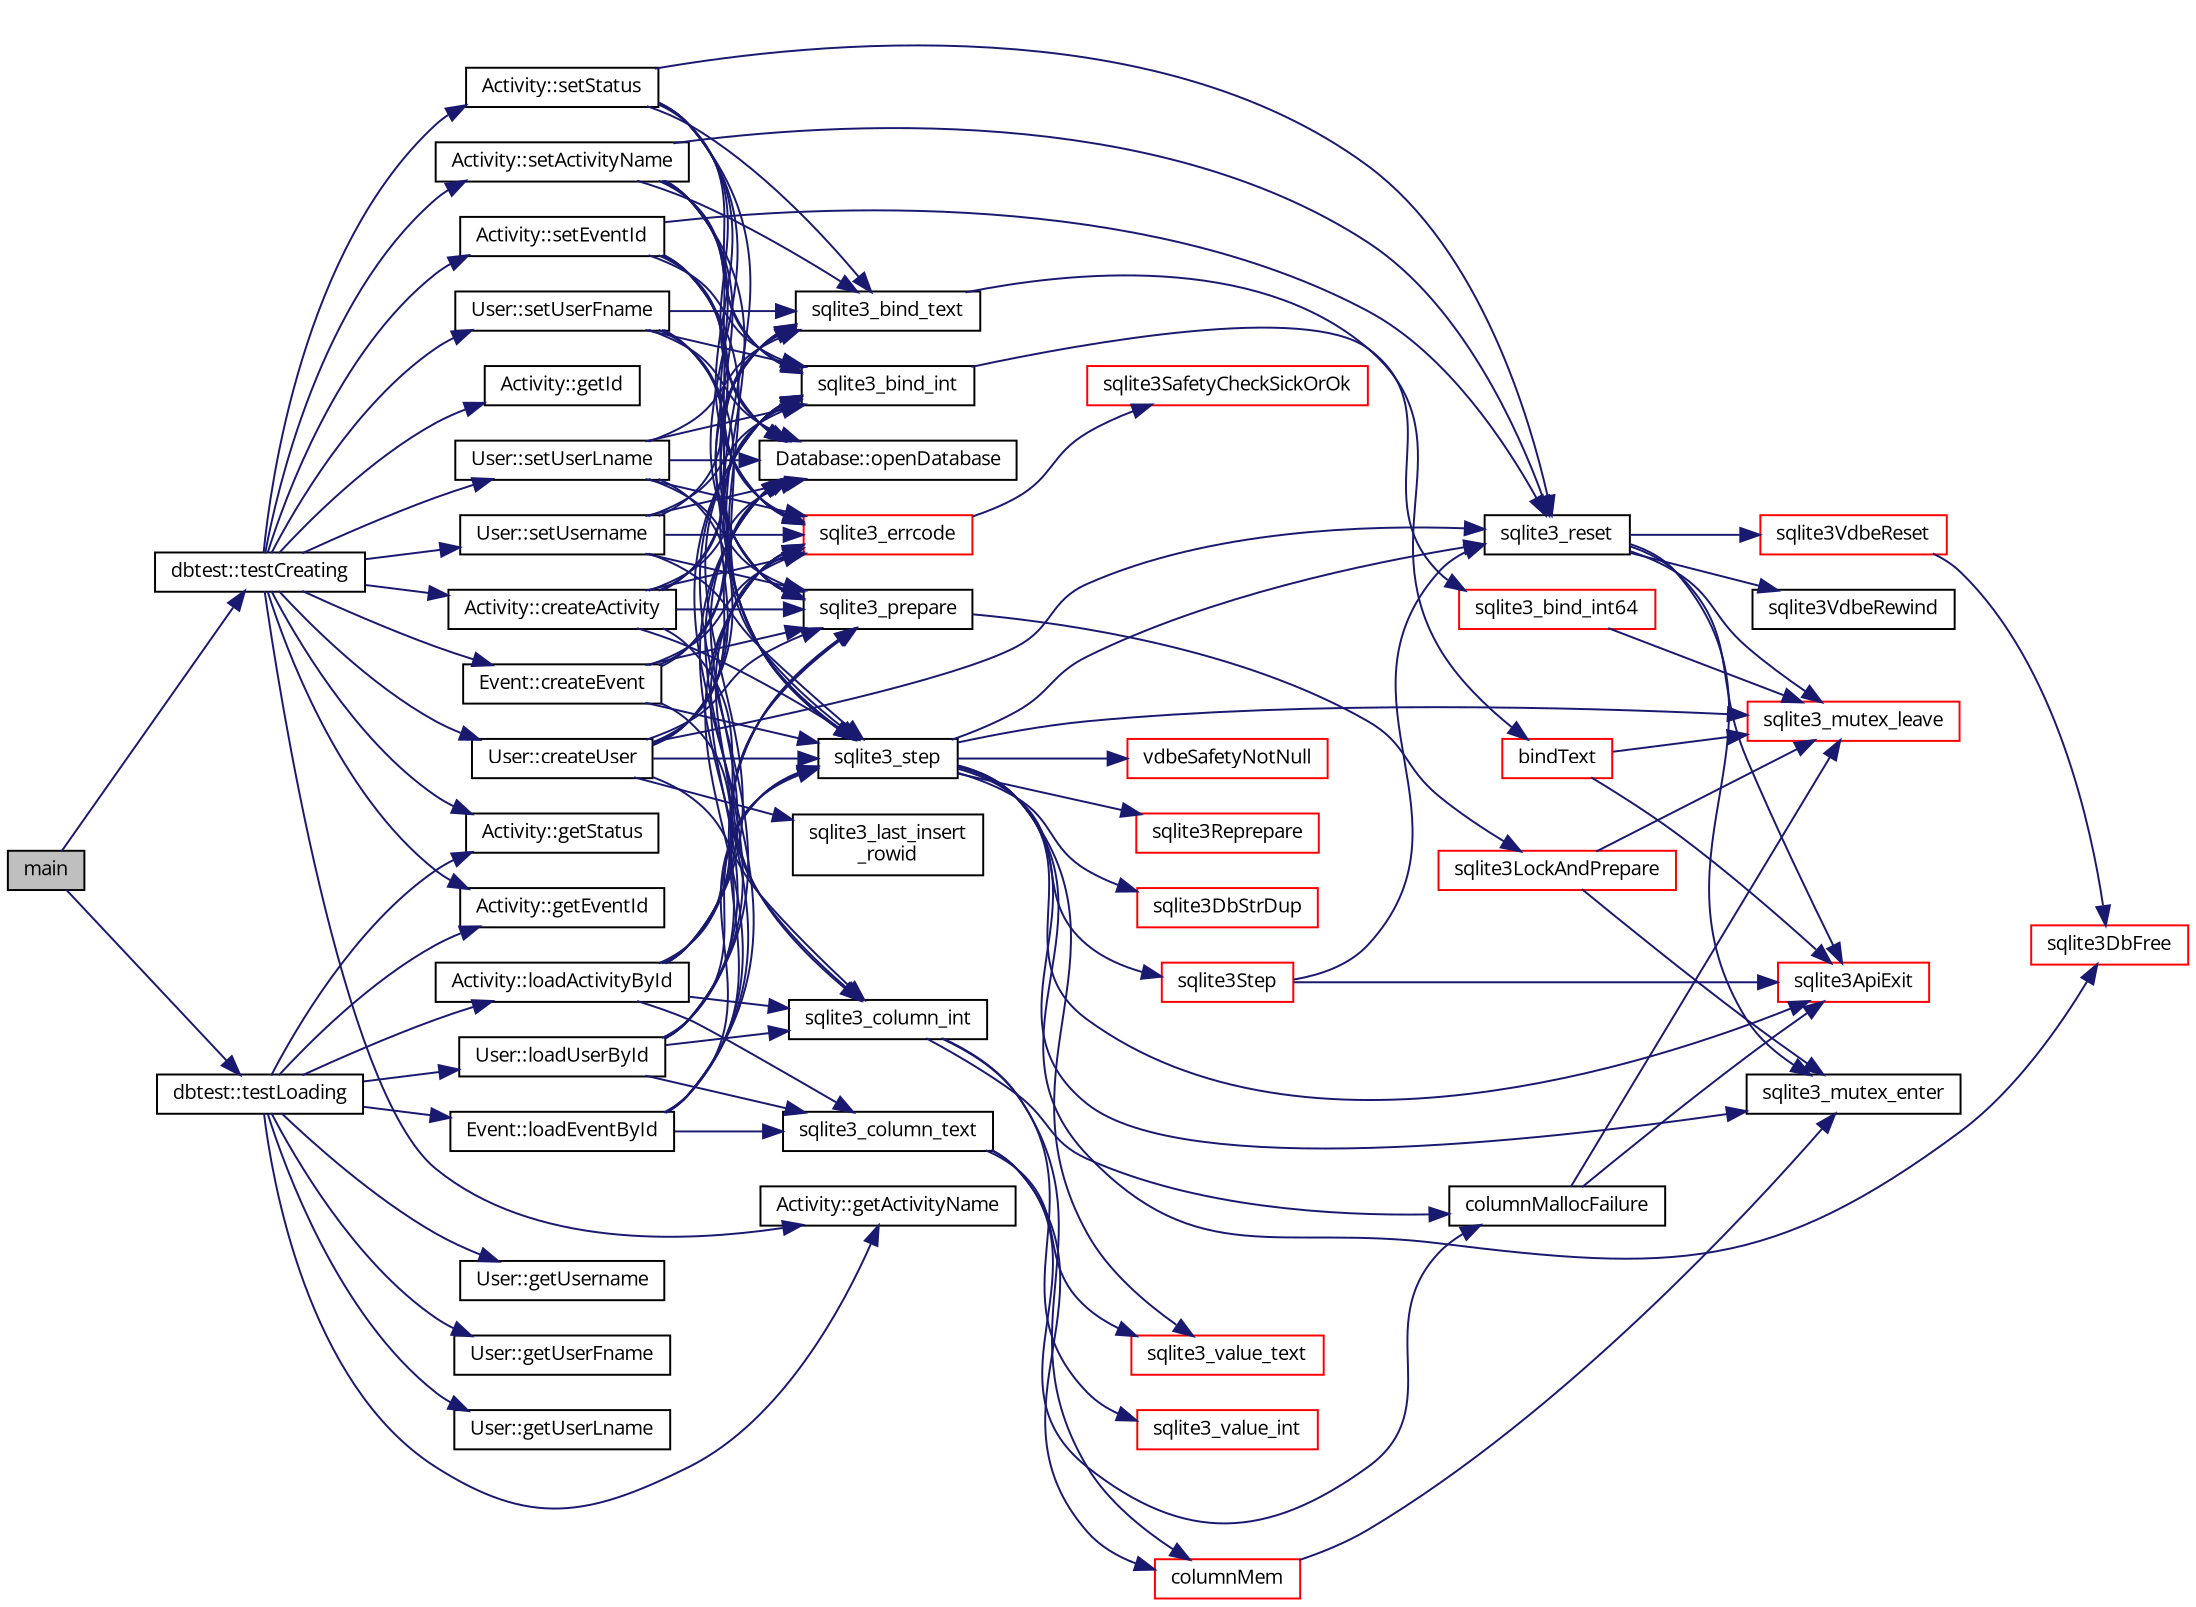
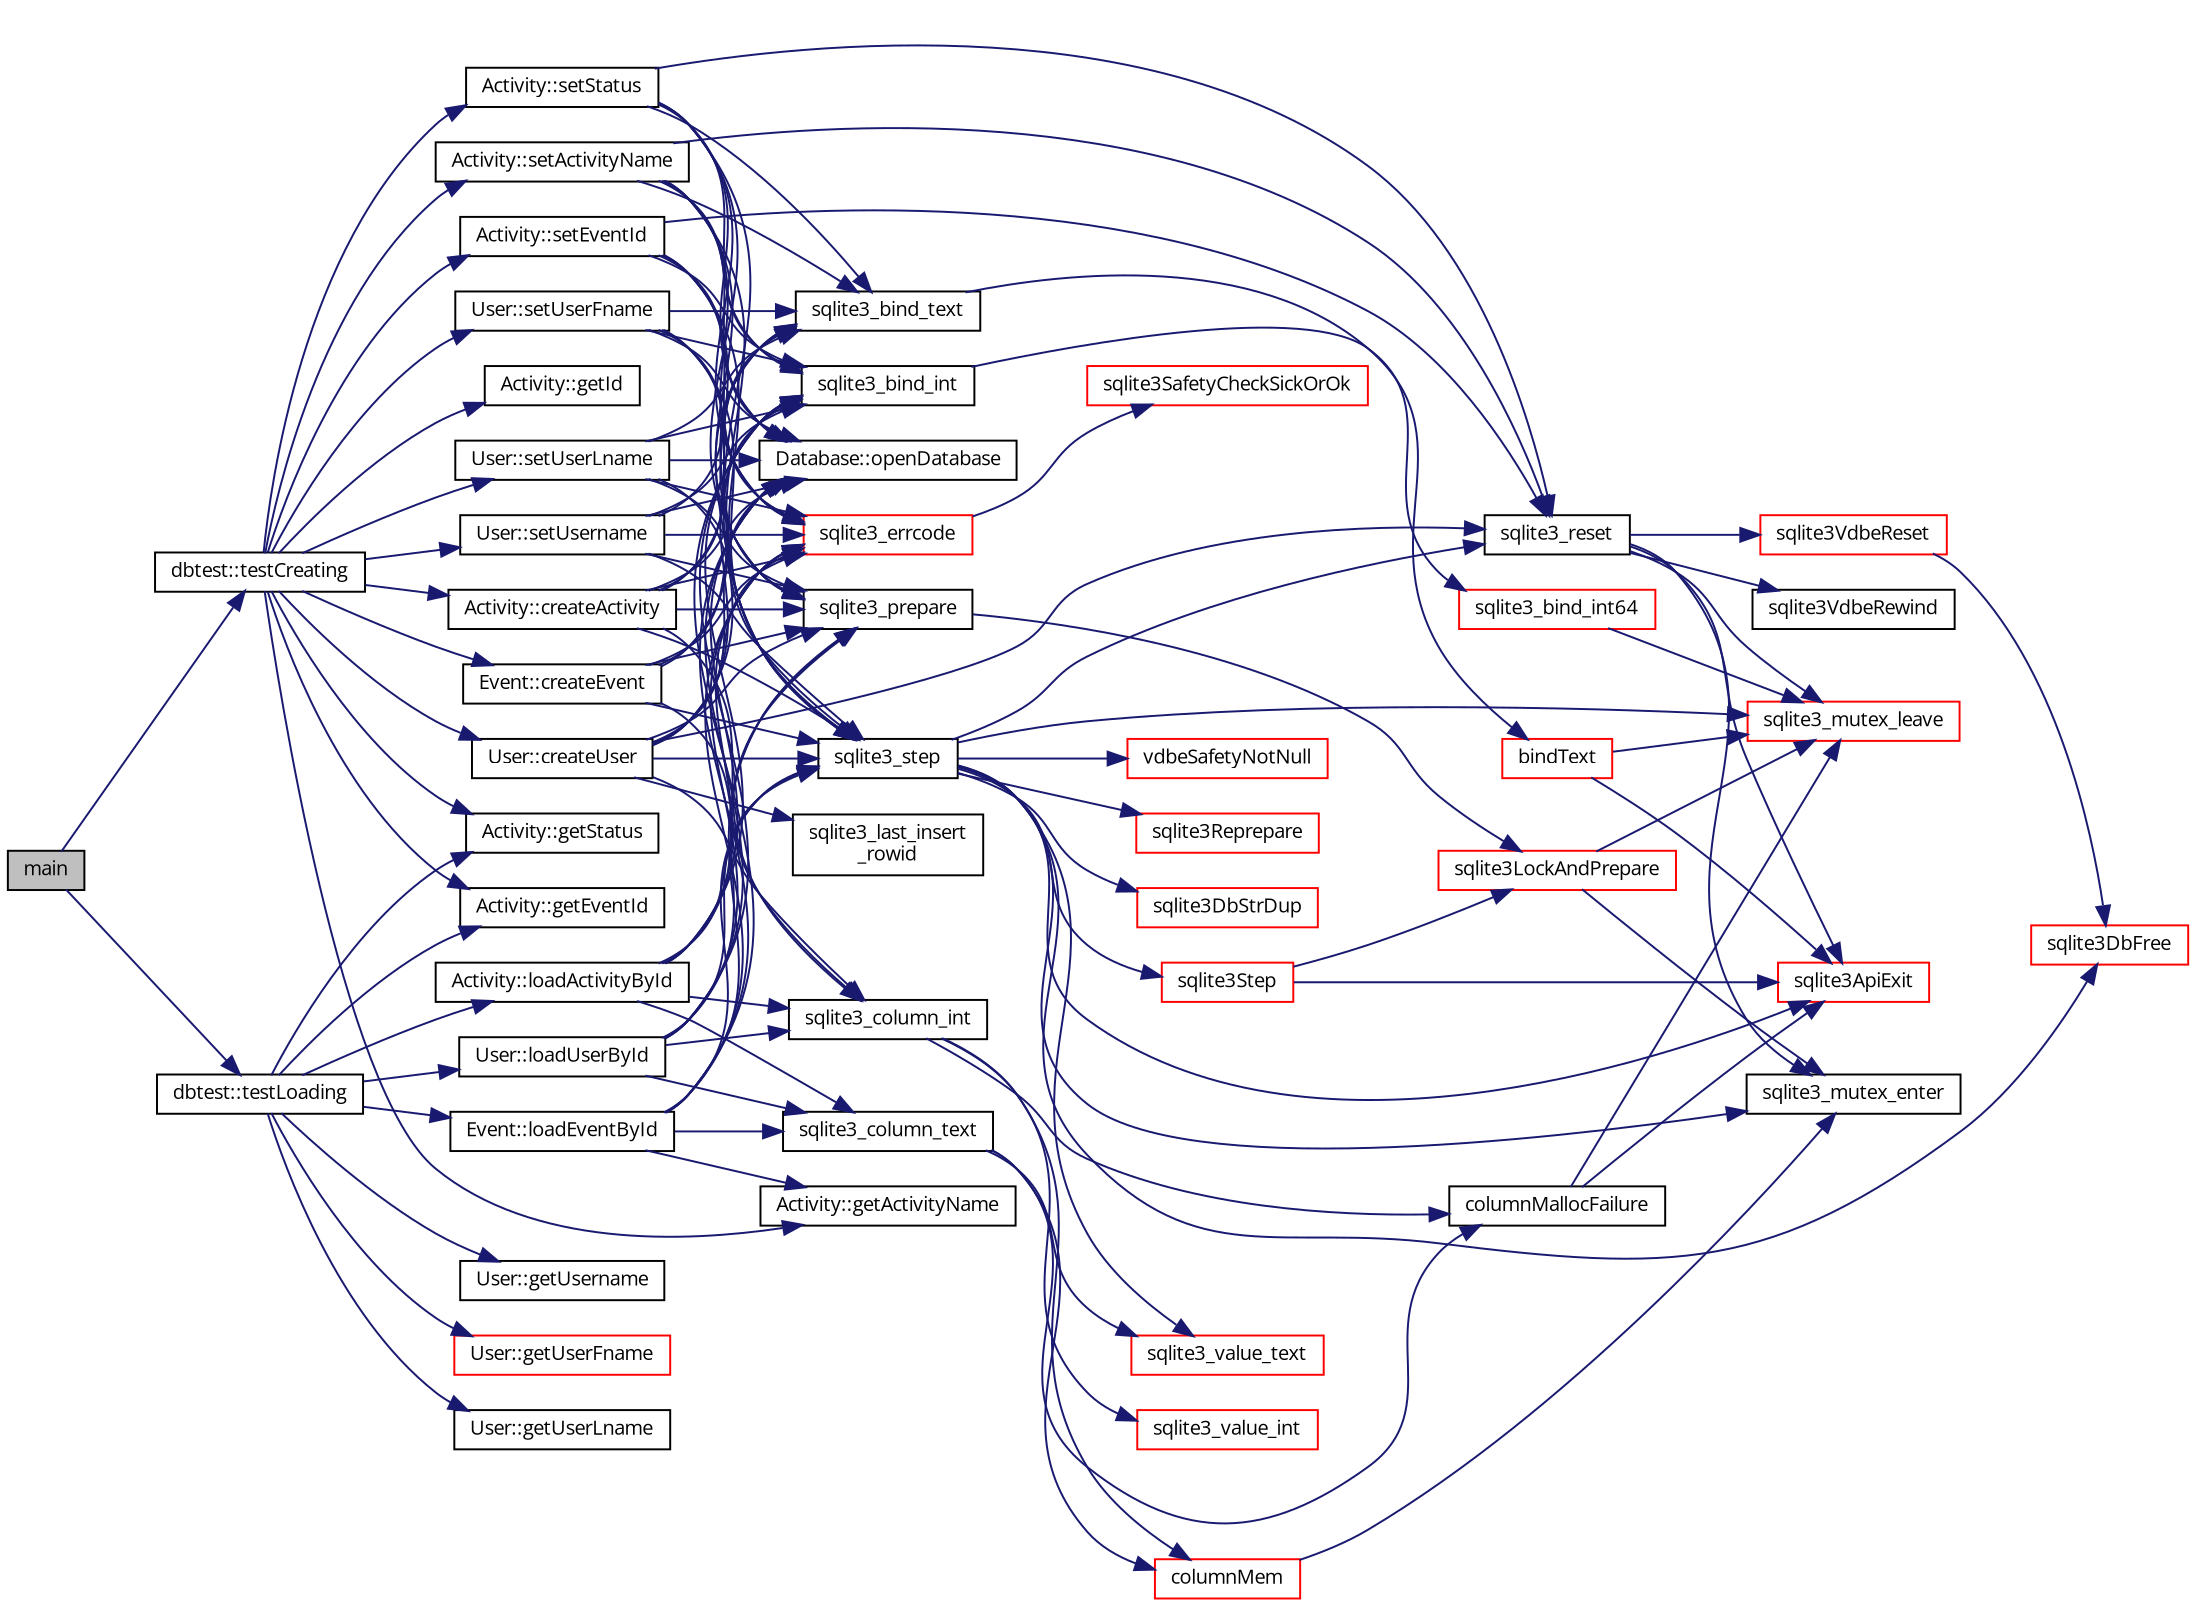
edge "sqlite3Step" -> "sqlite3_reset": now "sqlite3Step" -> "sqlite3LockAndPrepare"
node "User::getUserFname": color black -> red
edge "dbtest::testLoading" -> "Activity::getActivityName": now "Event::loadEventById" -> "Activity::getActivityName"
